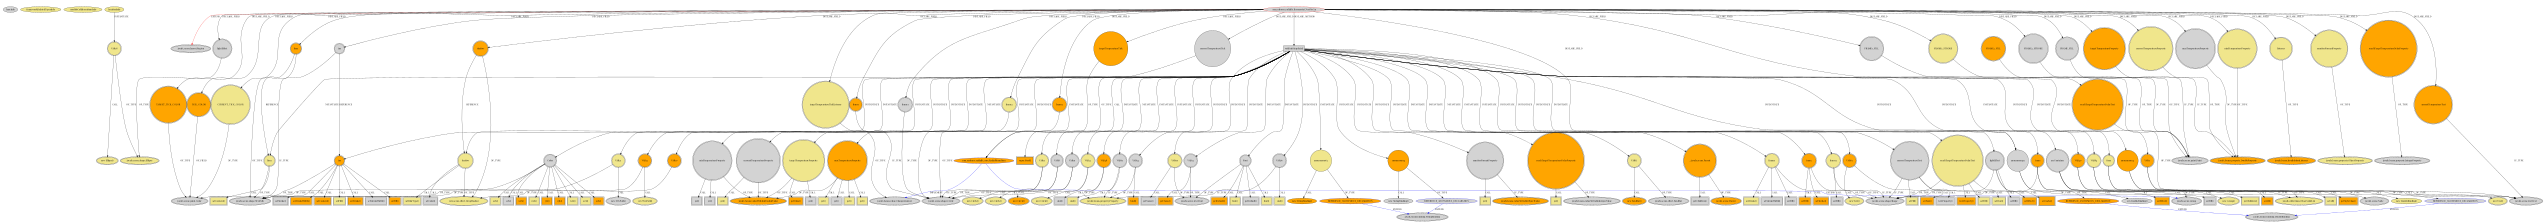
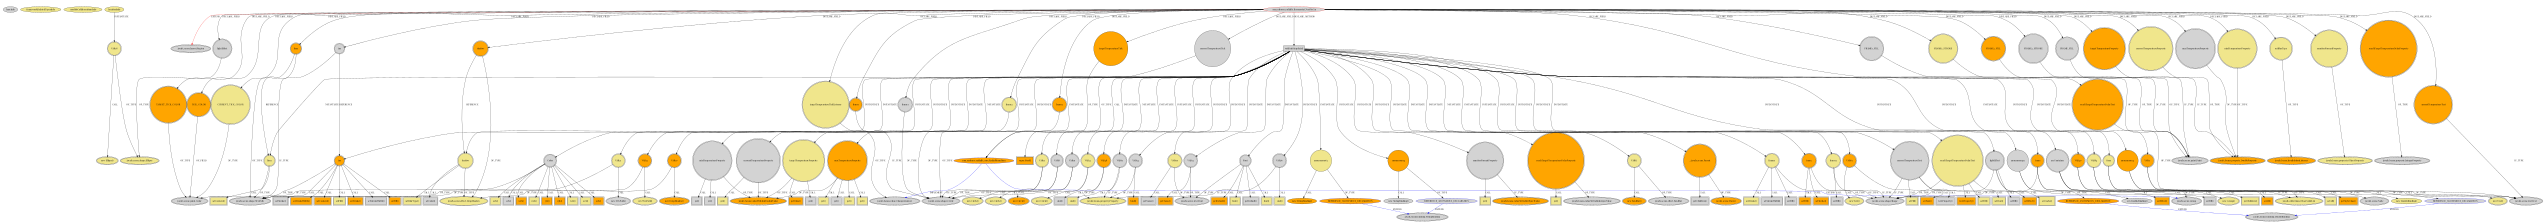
node "listener": label "listener" -> "setBlurType"
edge "com.mrlonee.radialfx.thermostat.NestNoCss" -> "anonymous49": now "com.mrlonee.radialfx.thermostat.NestNoCss" -> "FRAME2_FILL"
node "core.scene.effect.DropShadow": label "core.scene.effect.DropShadow" -> "javafx.scene.effect.DropShadow"
node "new DropShadow()": added
node "setCache()": fillcolor orange -> khaki
